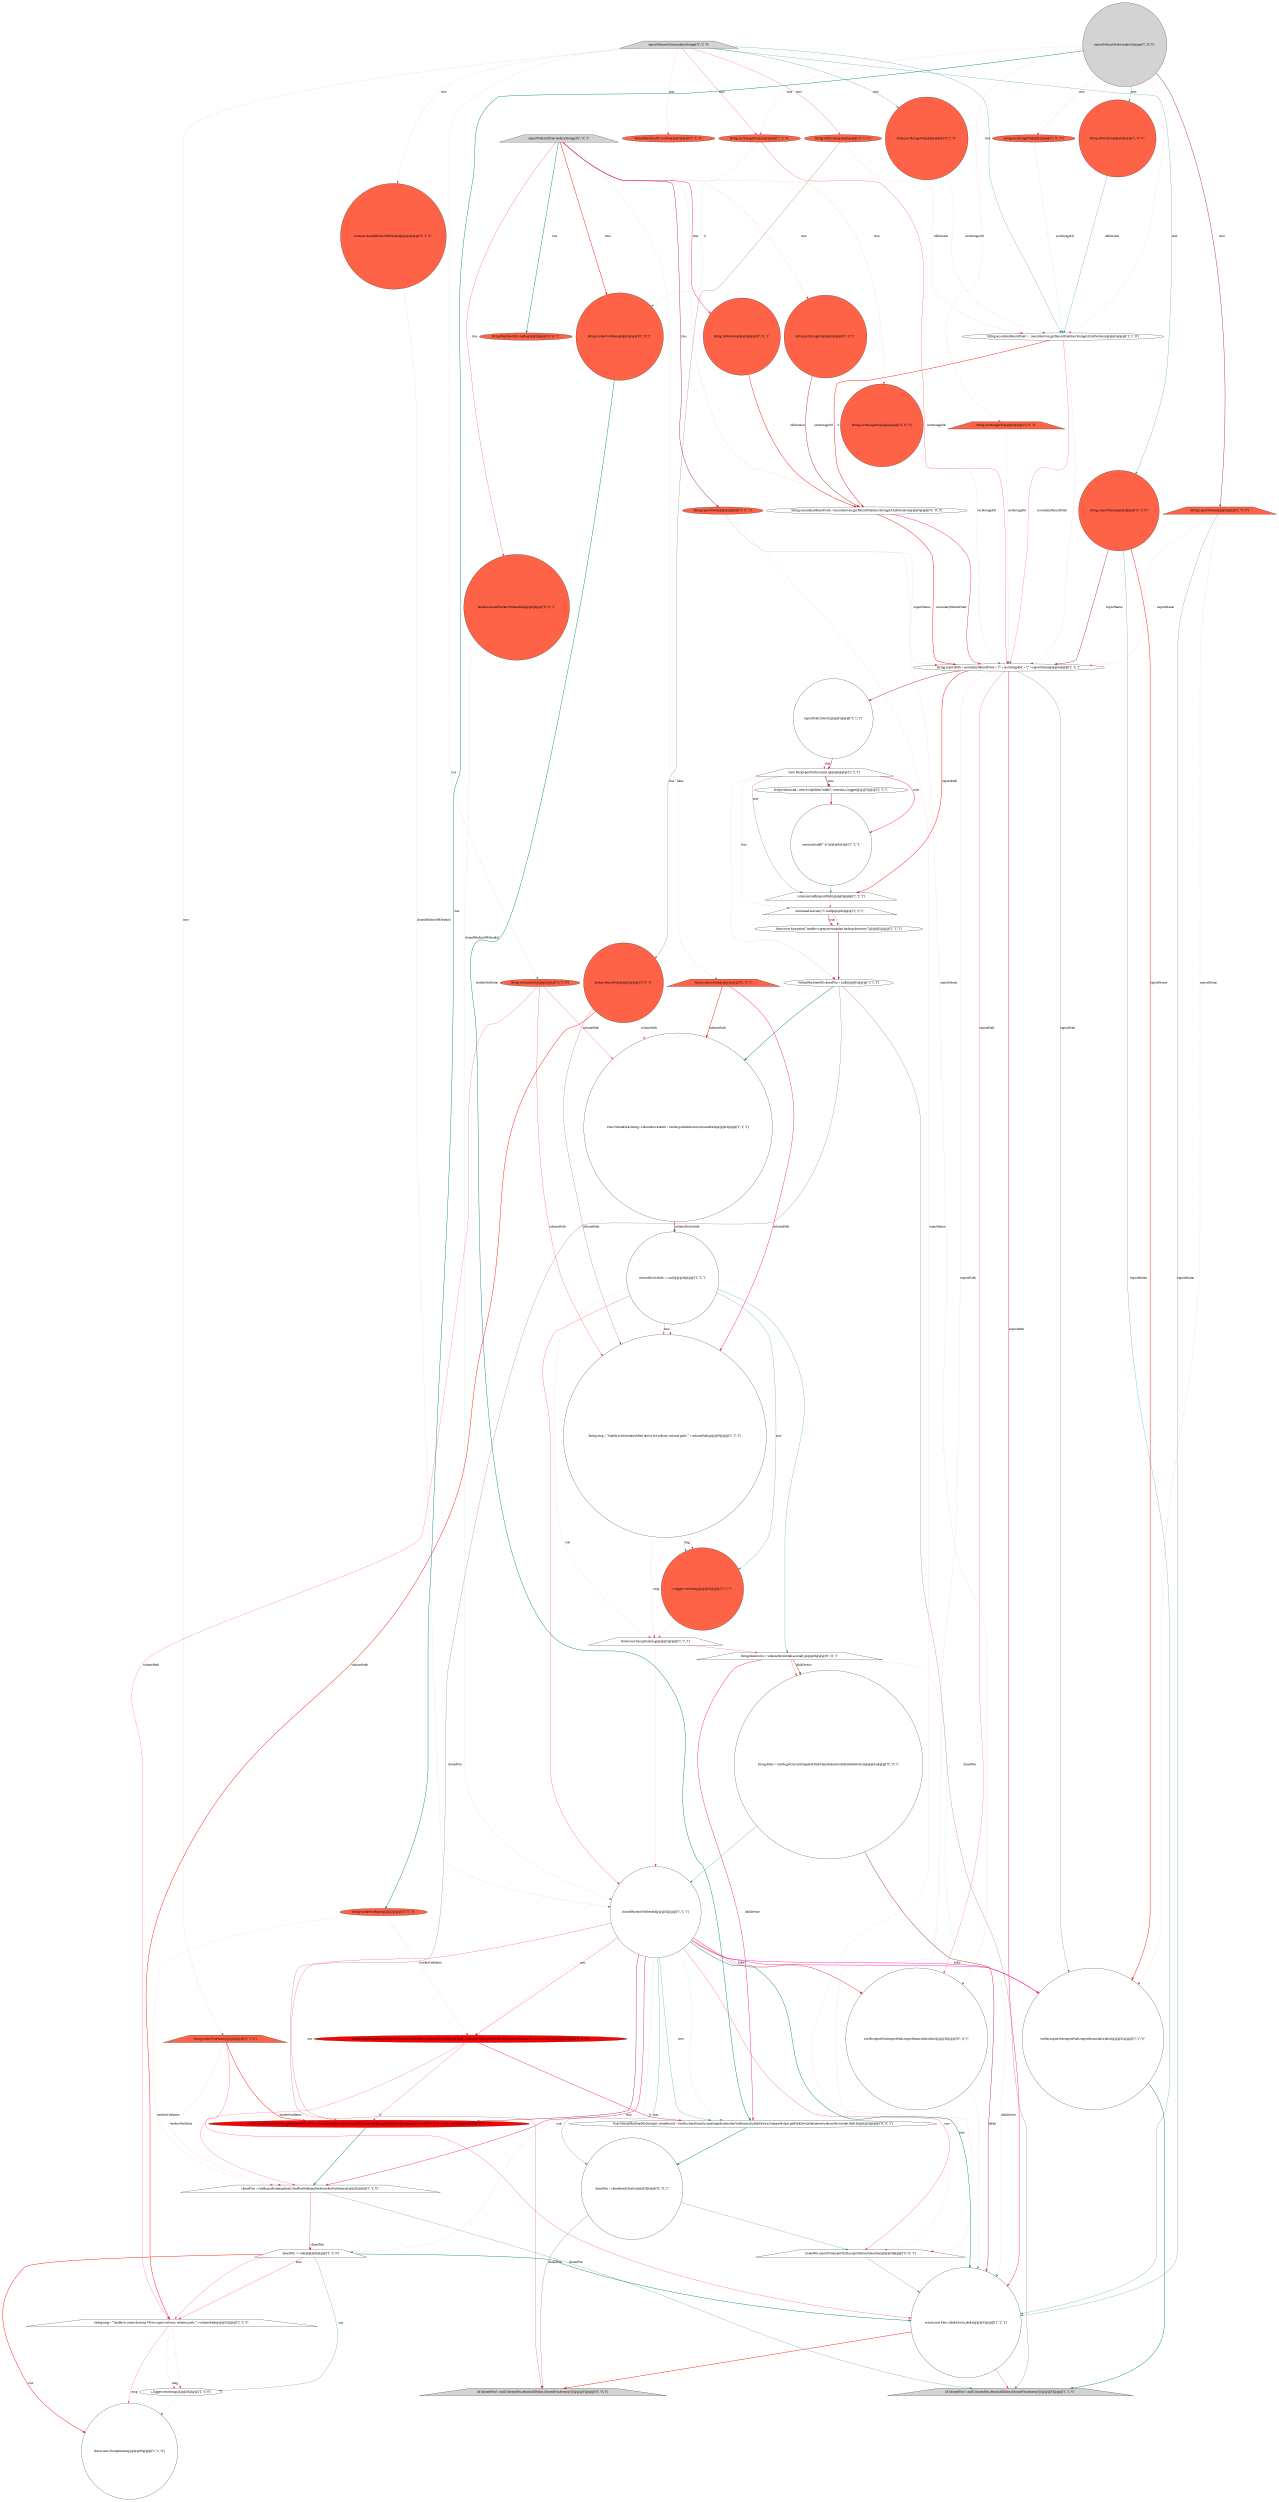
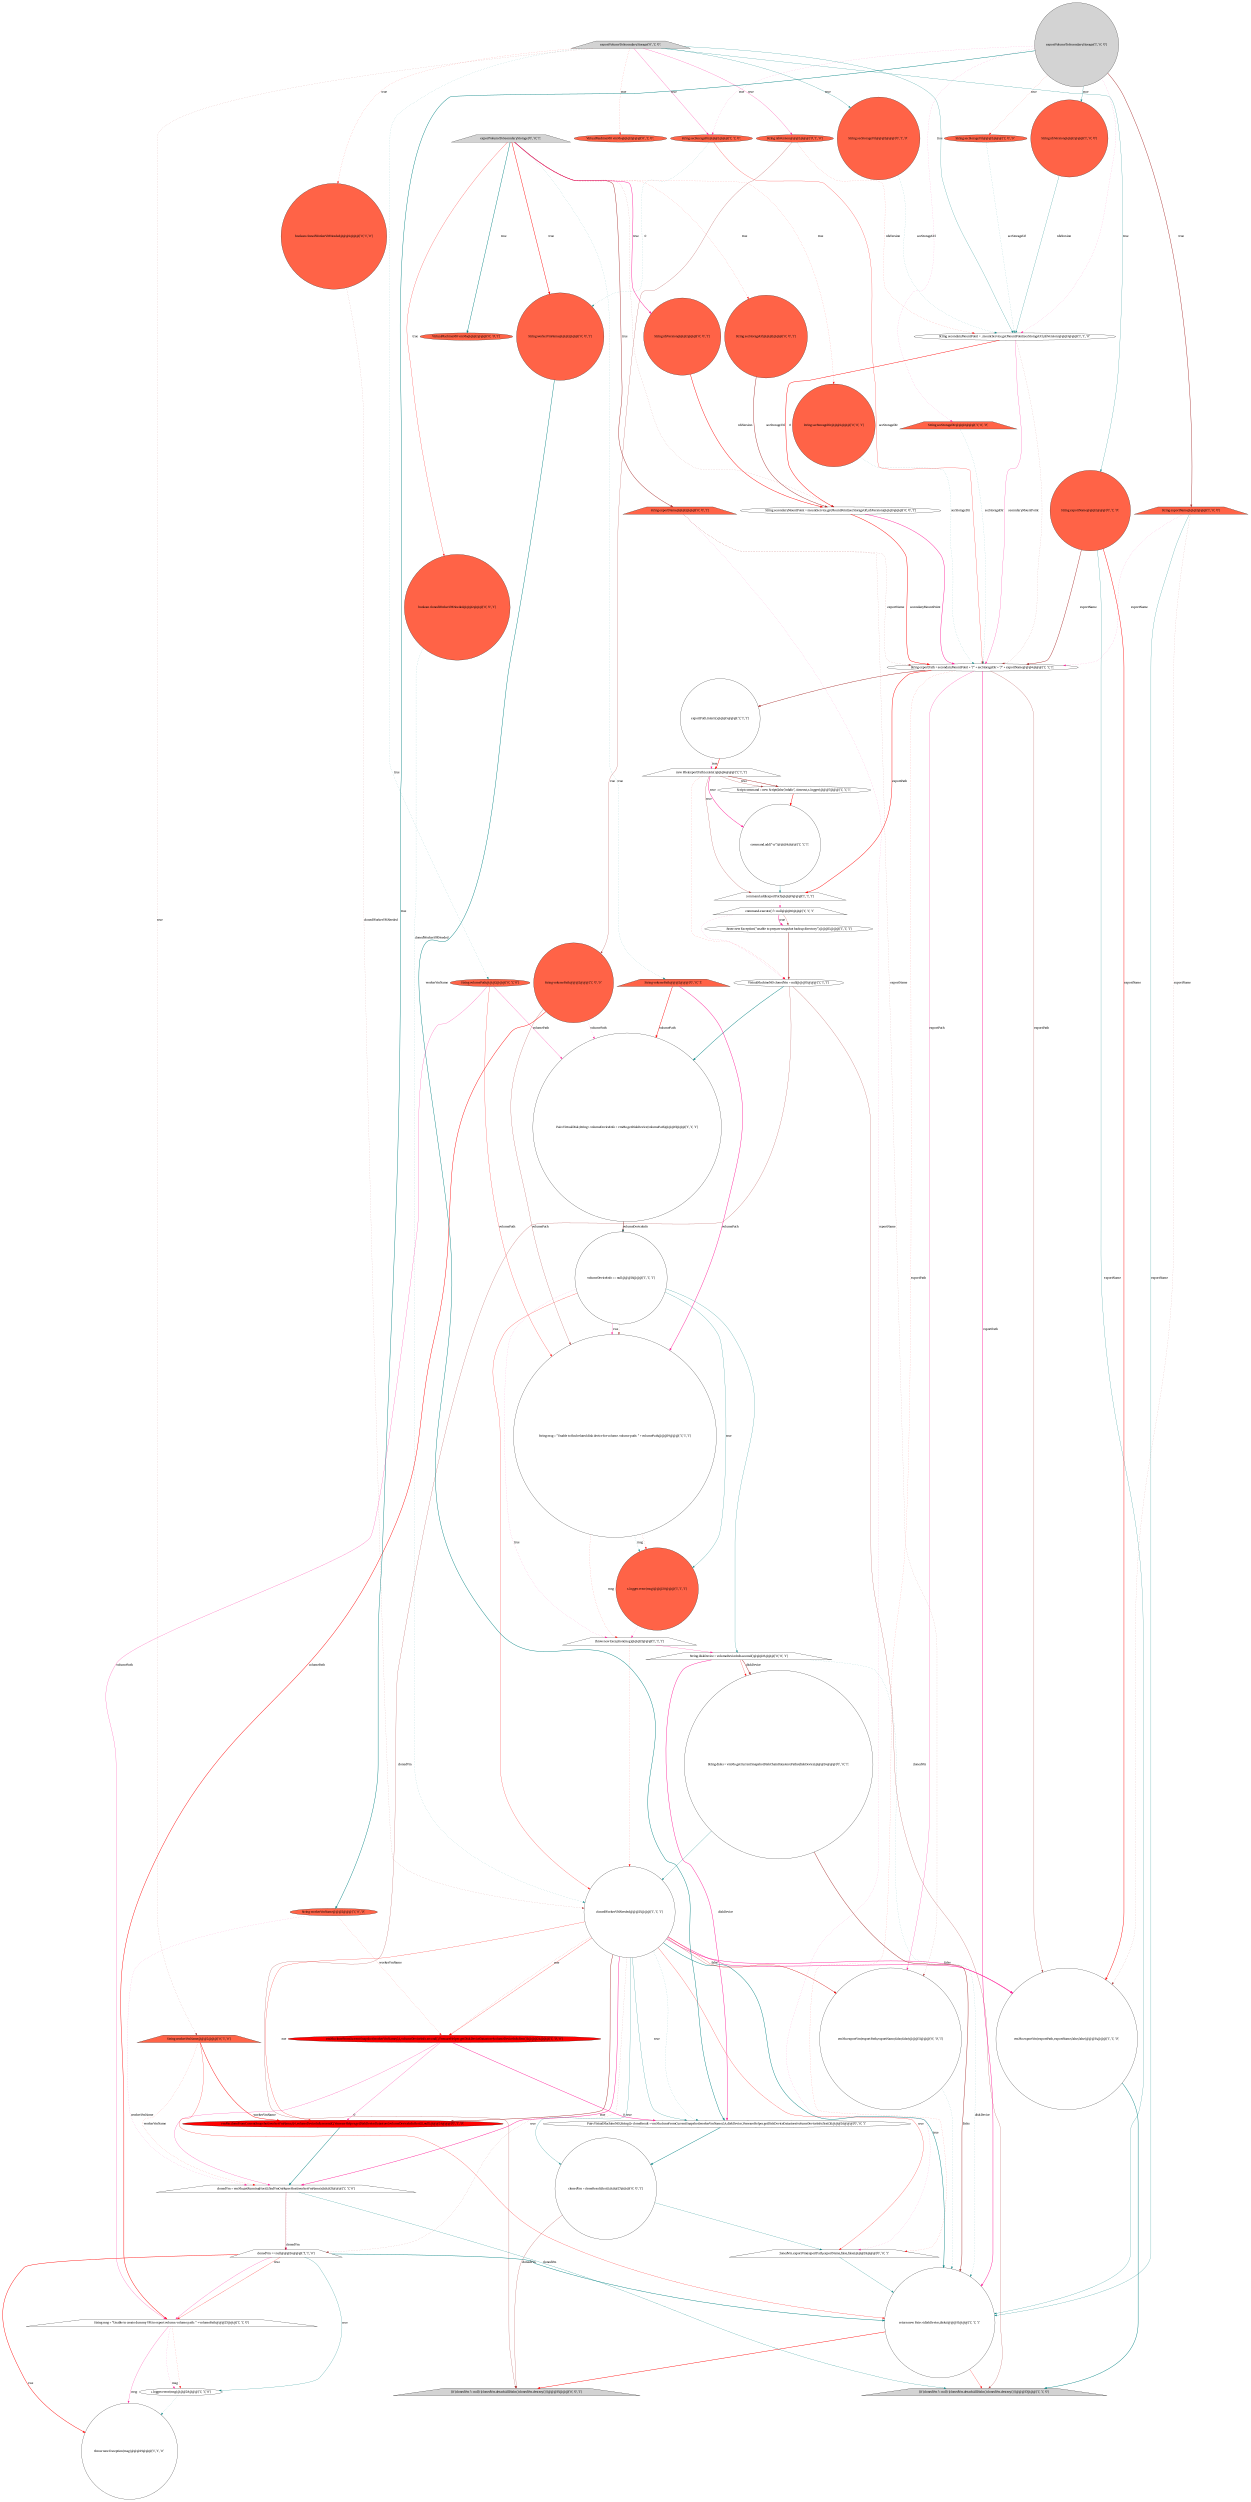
node "String exportName@@@2@@@['0', '0', '1']": shape ellipse -> trapezium
edge "exportVolumeToSecondaryStorage['0', '0', '1']" -> "String volumePath@@@2@@@['0', '0', '1']": label "false" -> "true"
edge "!new File(exportPath).exists()@@@6@@@['1', '1', '1']" -> "command.execute() != null@@@10@@@['1', '1', '1']": removed, label "true"
